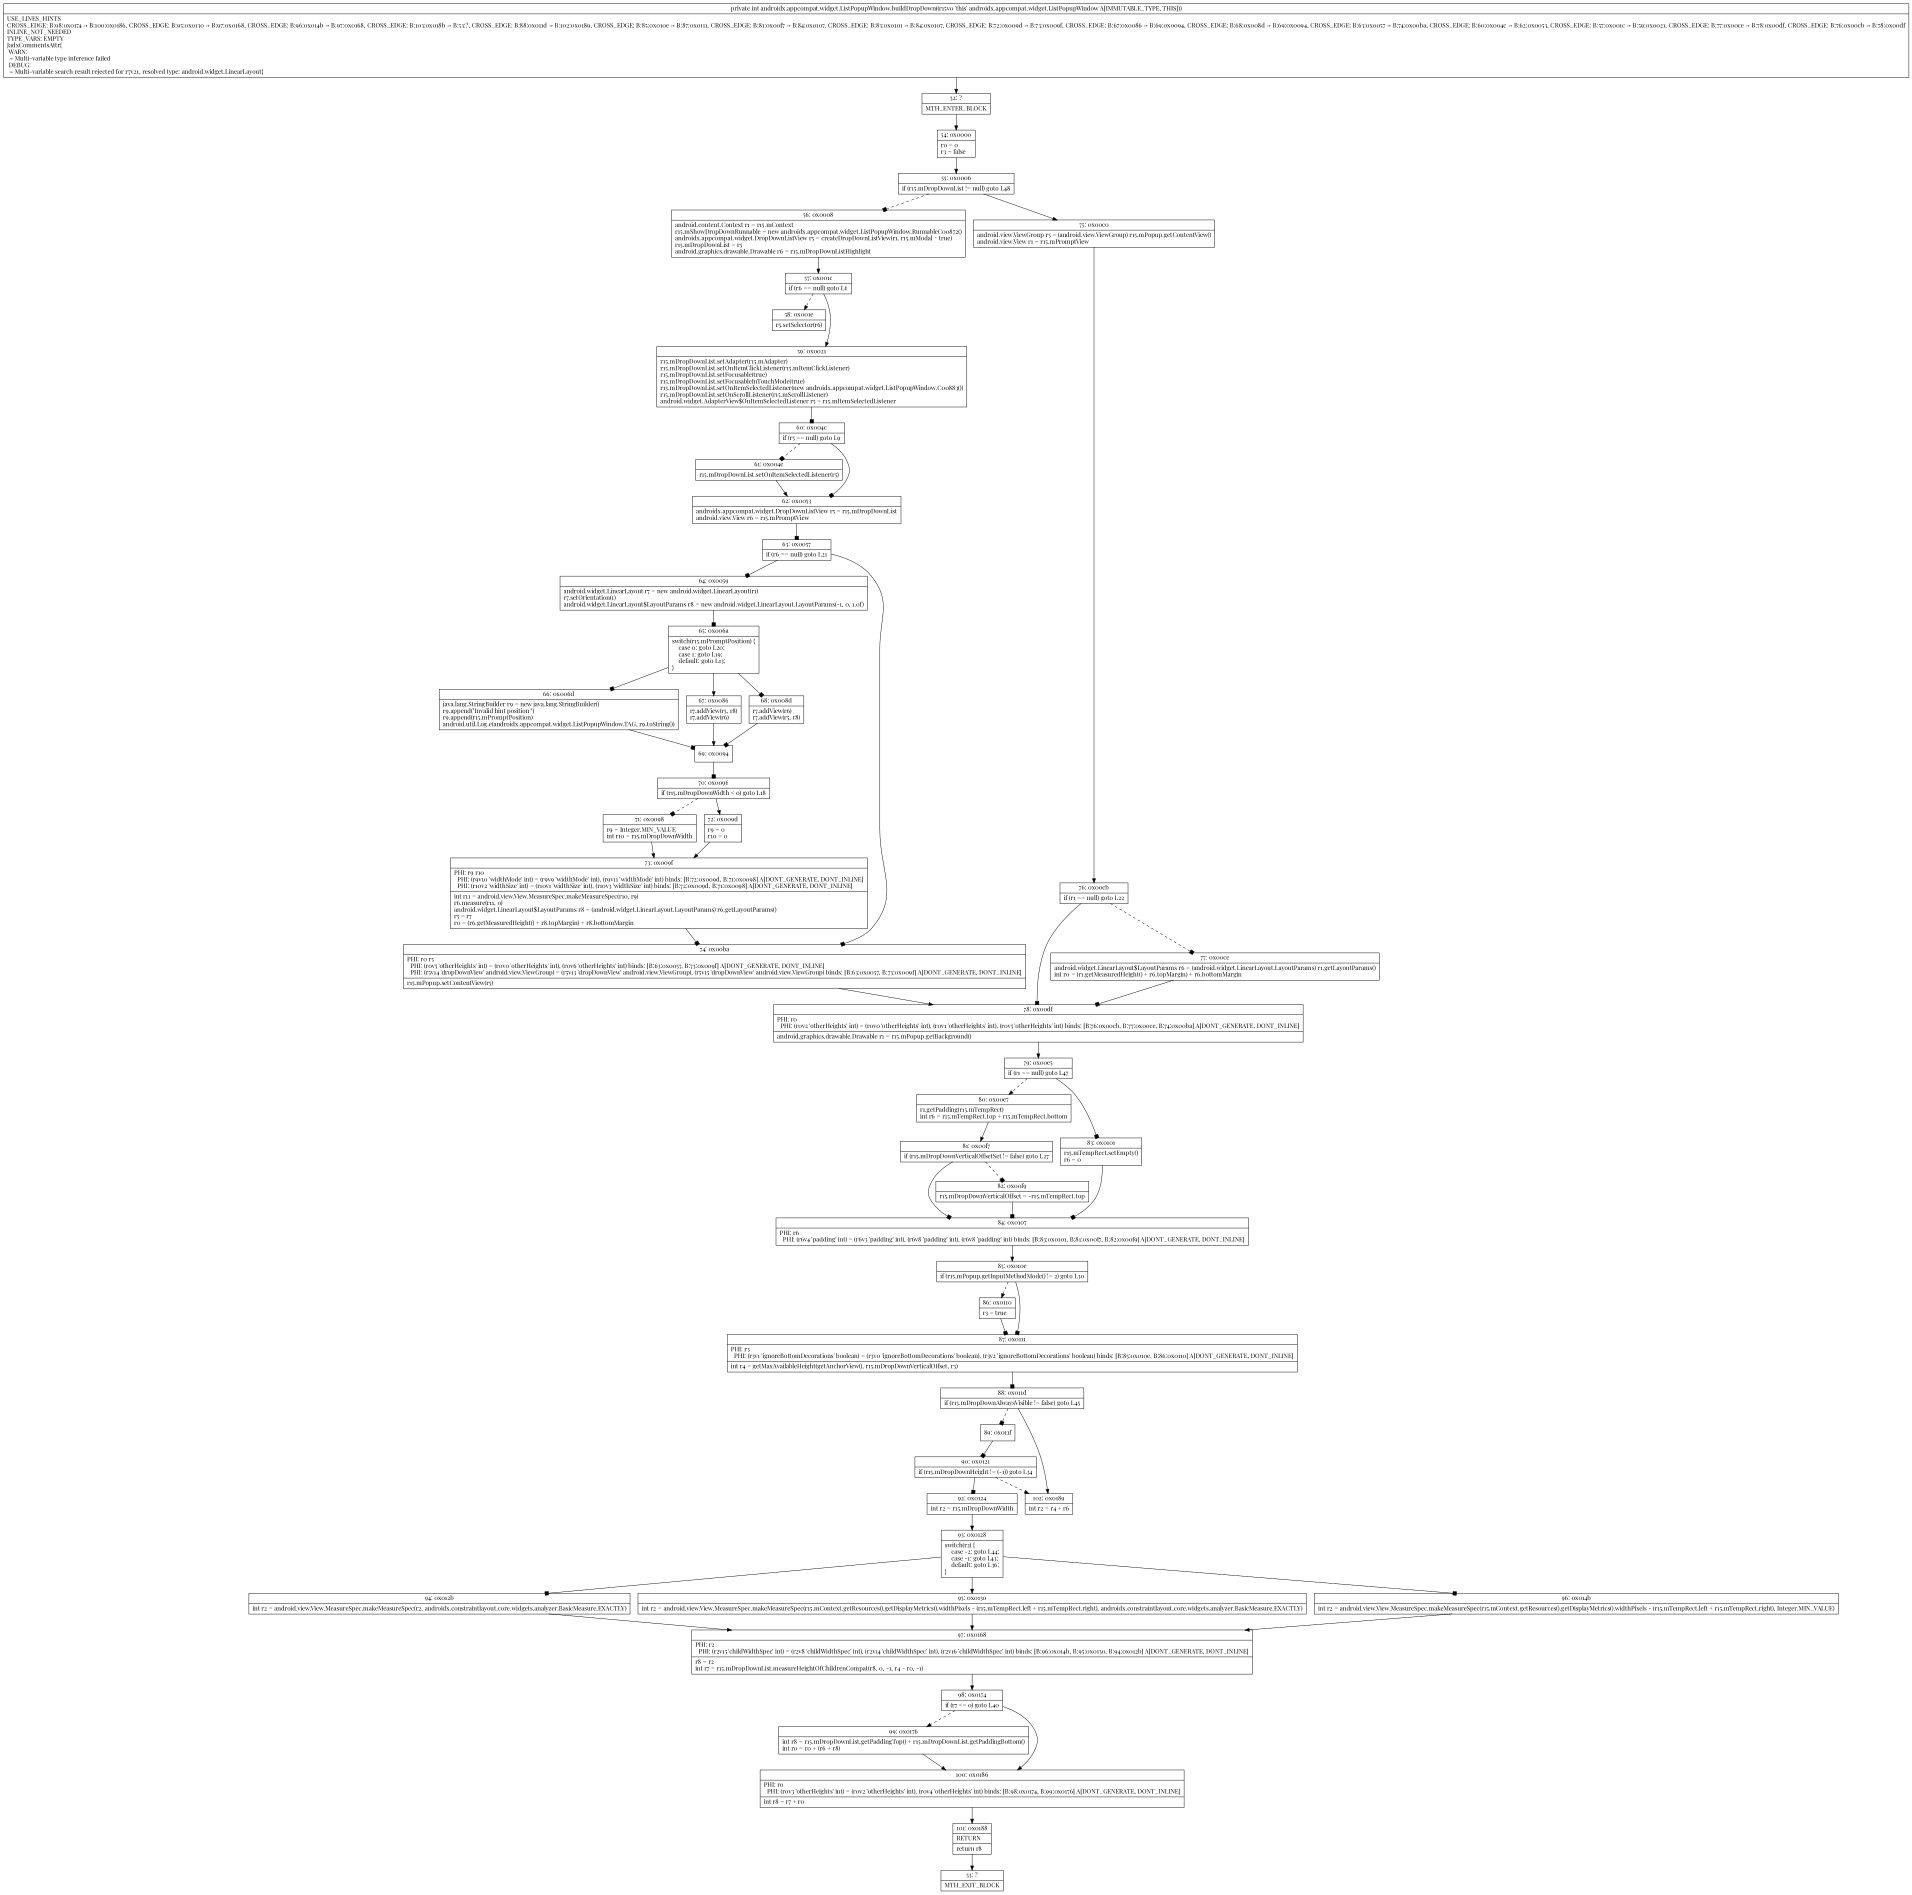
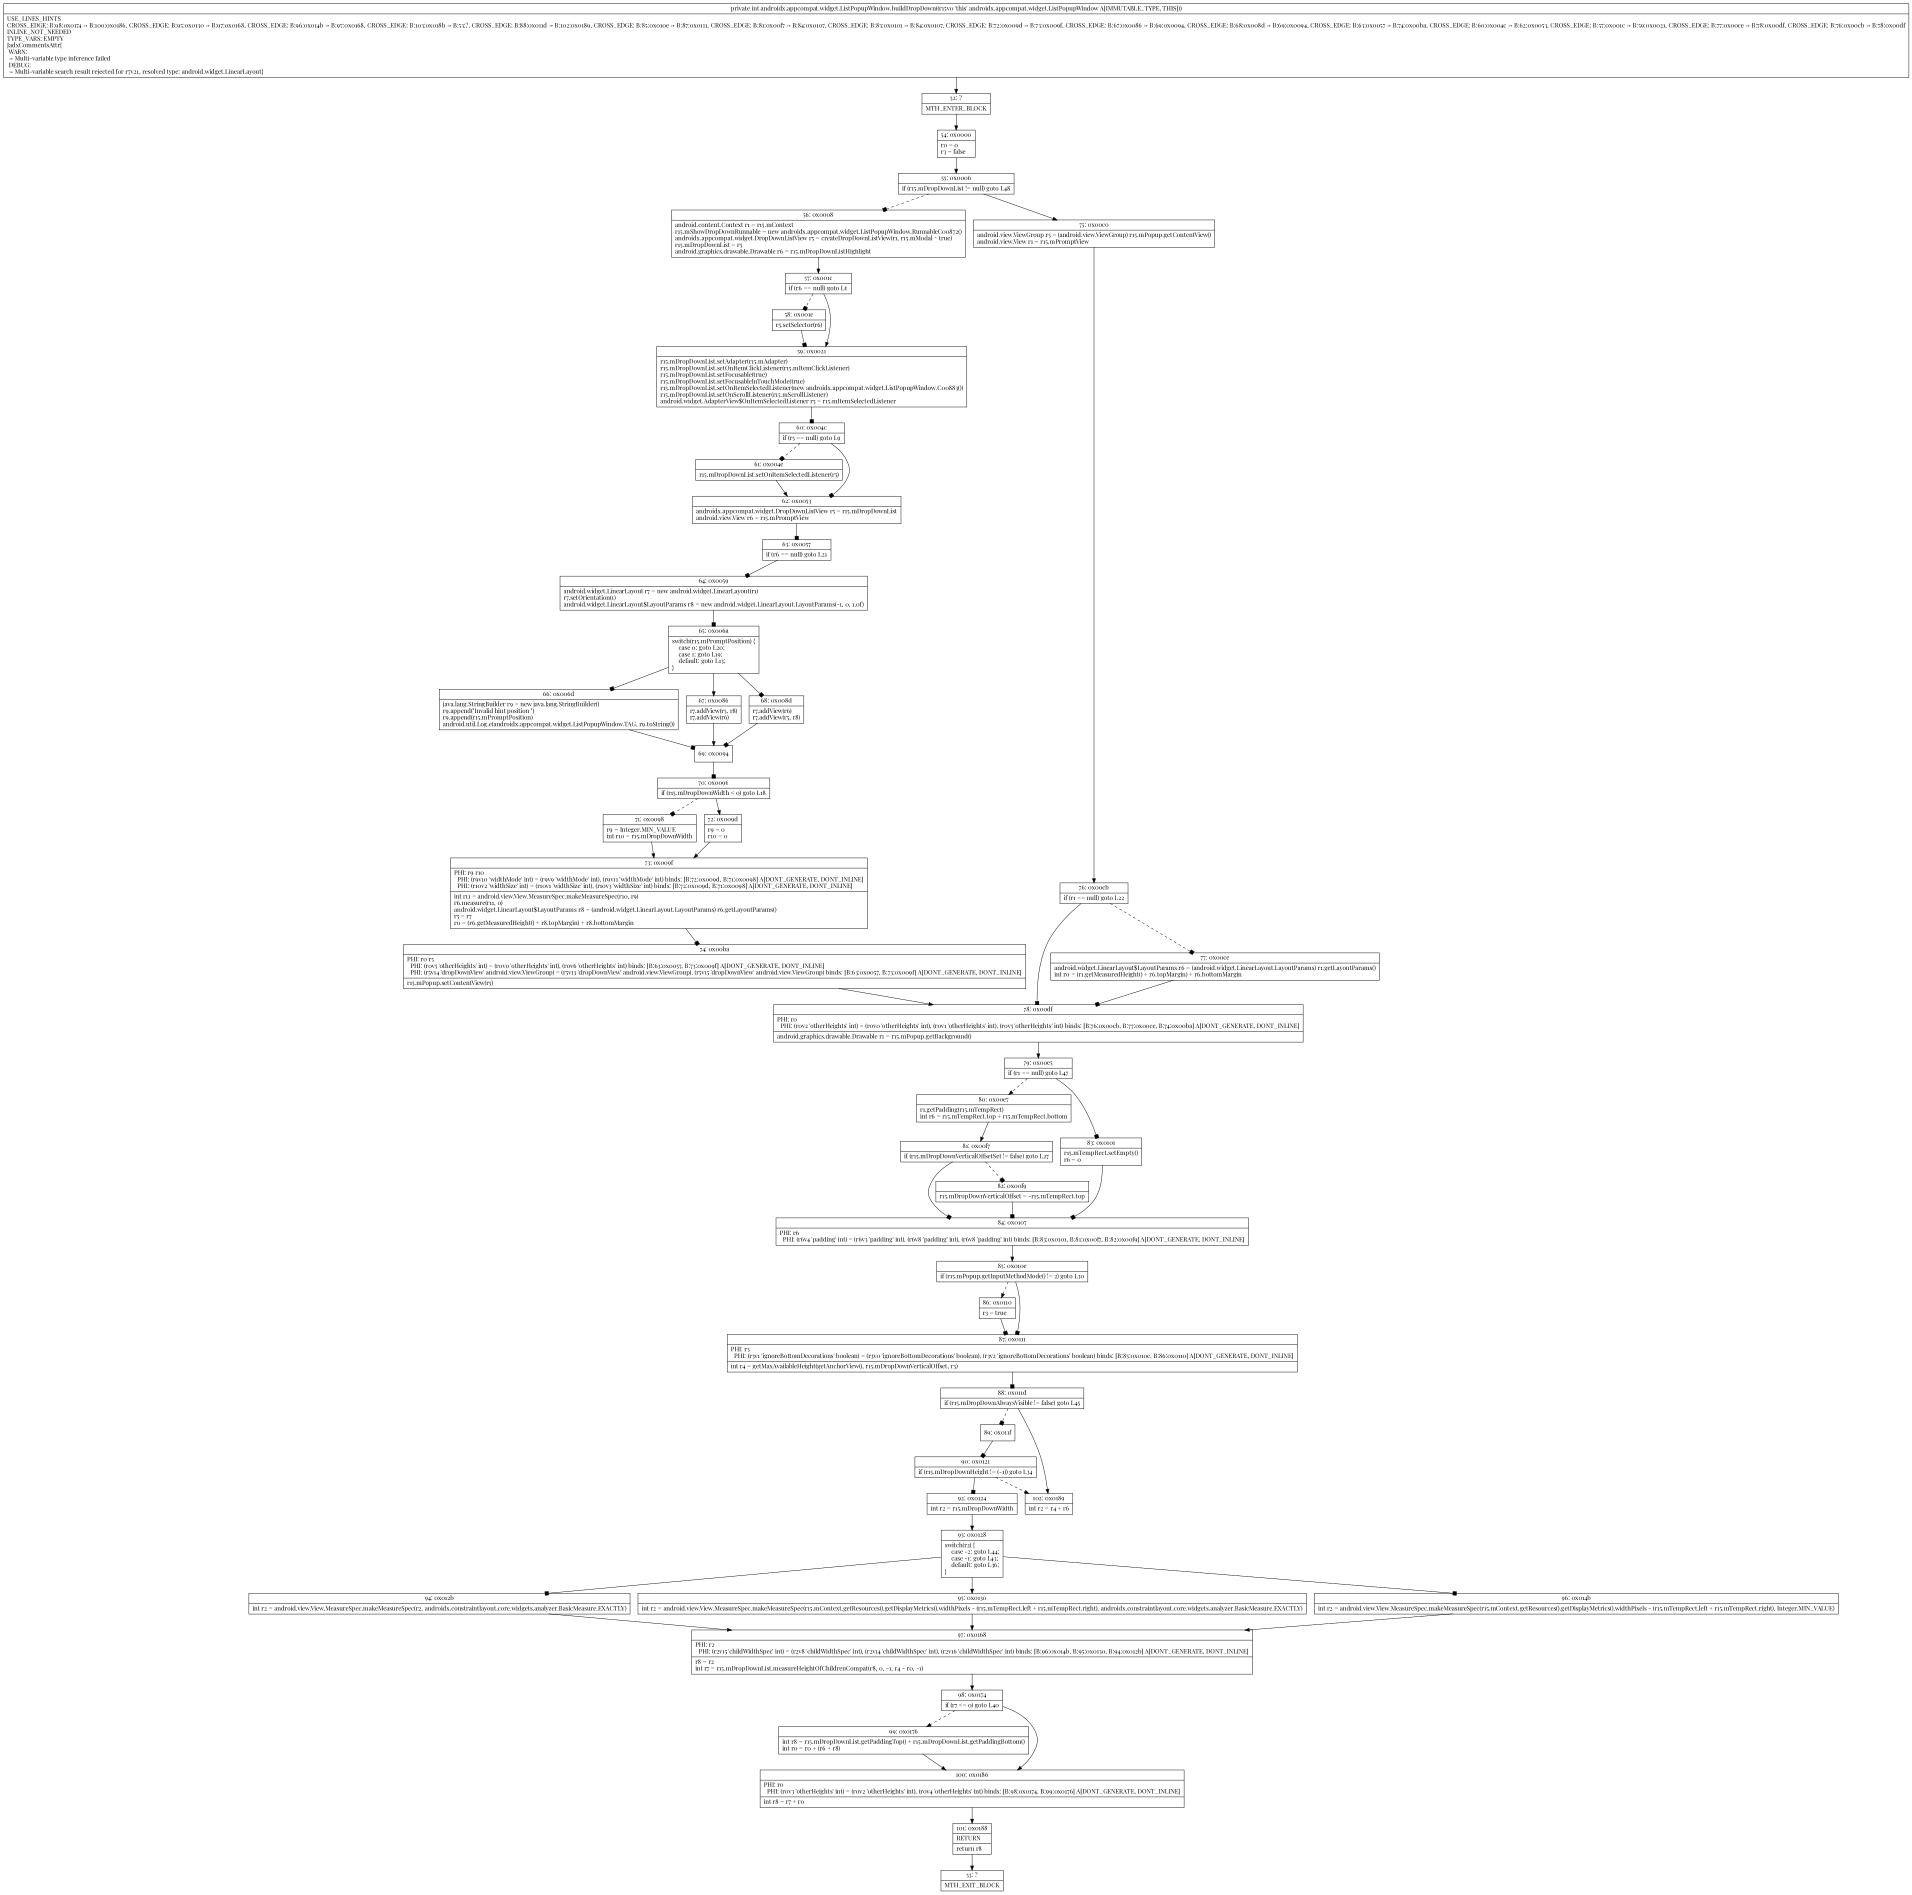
edge "57: 0x001c" -> "58: 0x001e": arrowhead normal -> box
edge "58: 0x001e" -> "59: 0x0021": added
edge "63: 0x0057" -> "74: 0x00ba": removed
